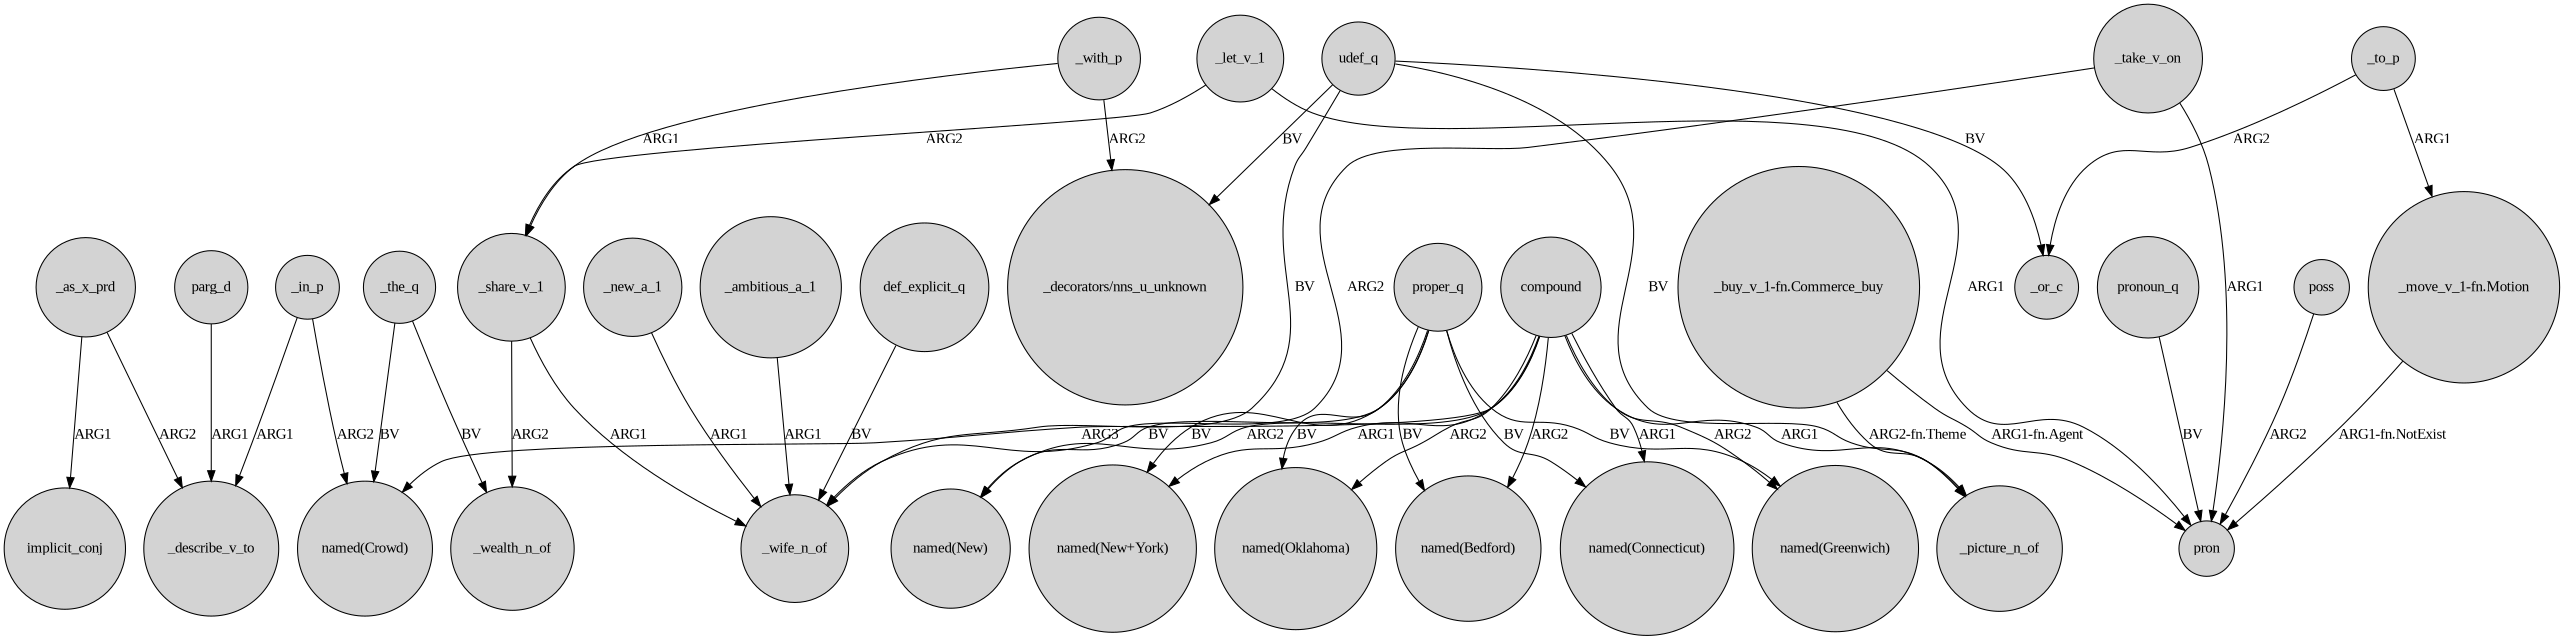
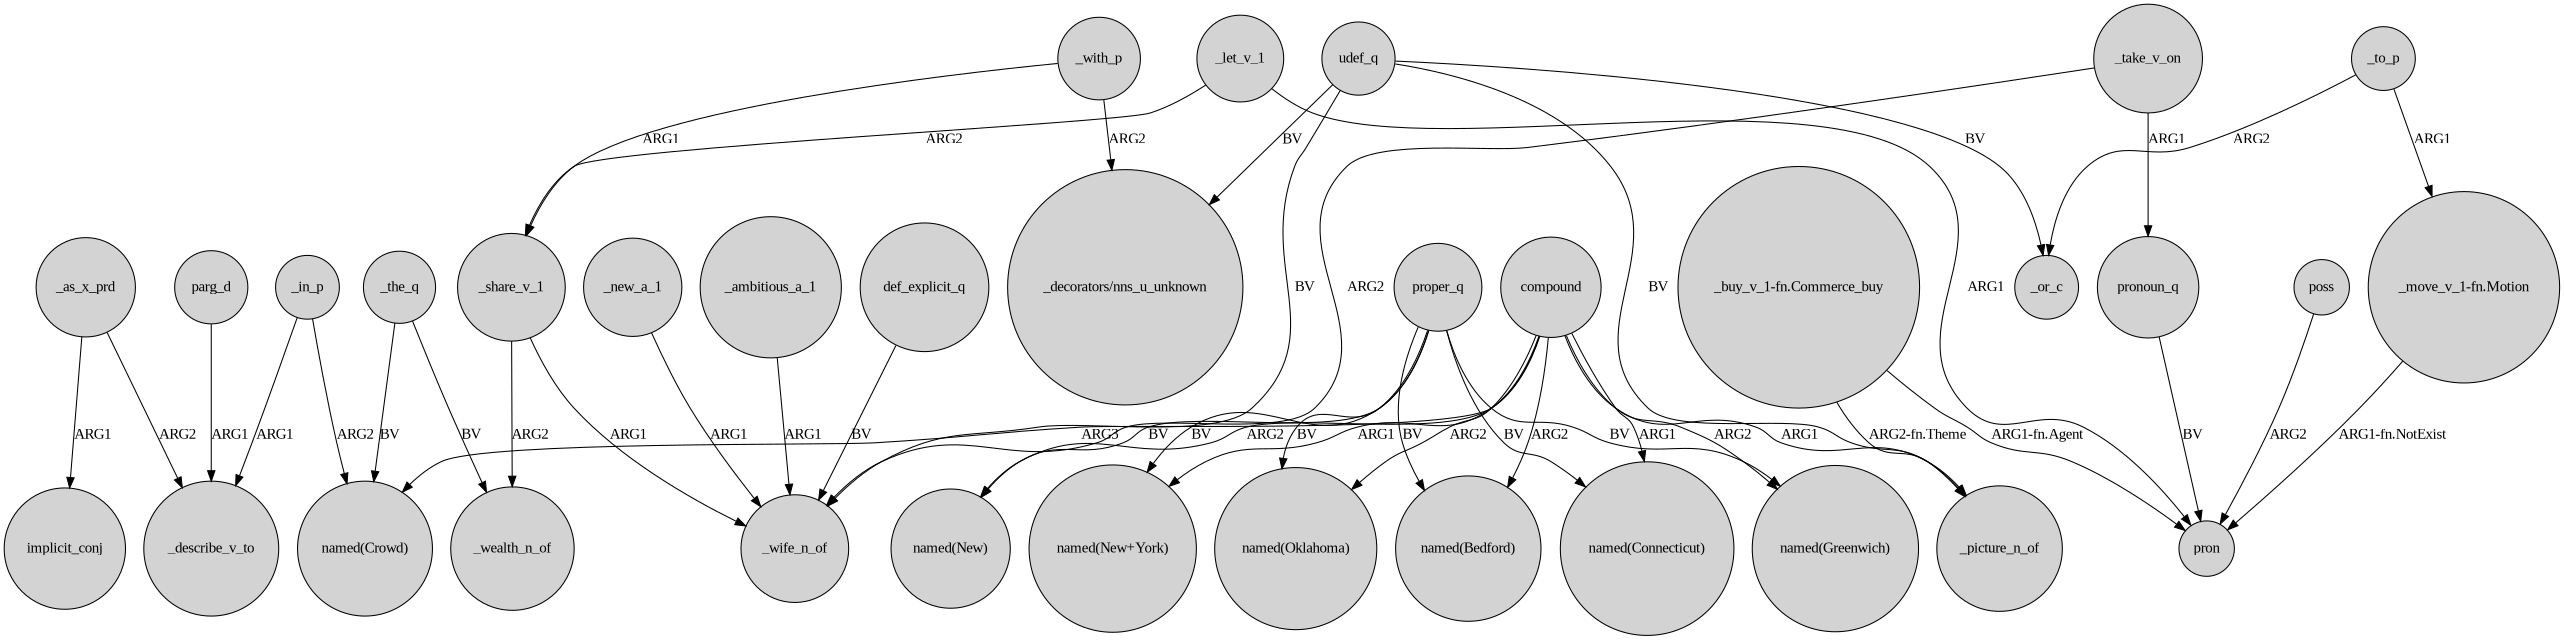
edge "_take_v_on" -> "pron": now "_take_v_on" -> "pronoun_q"
